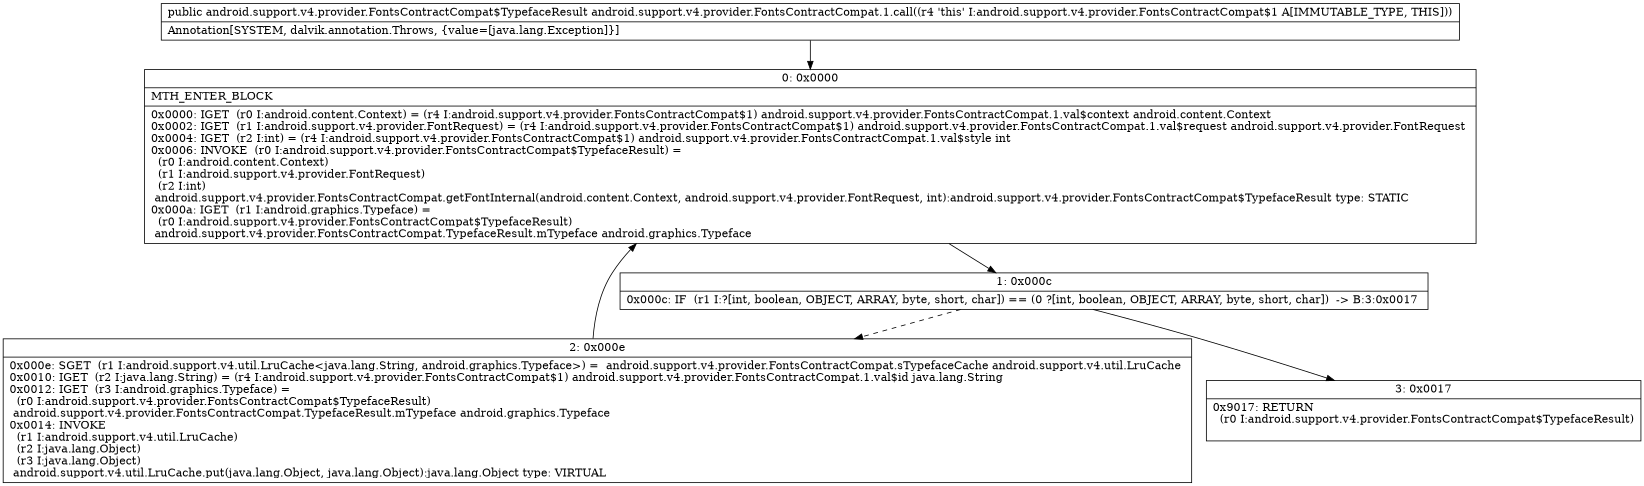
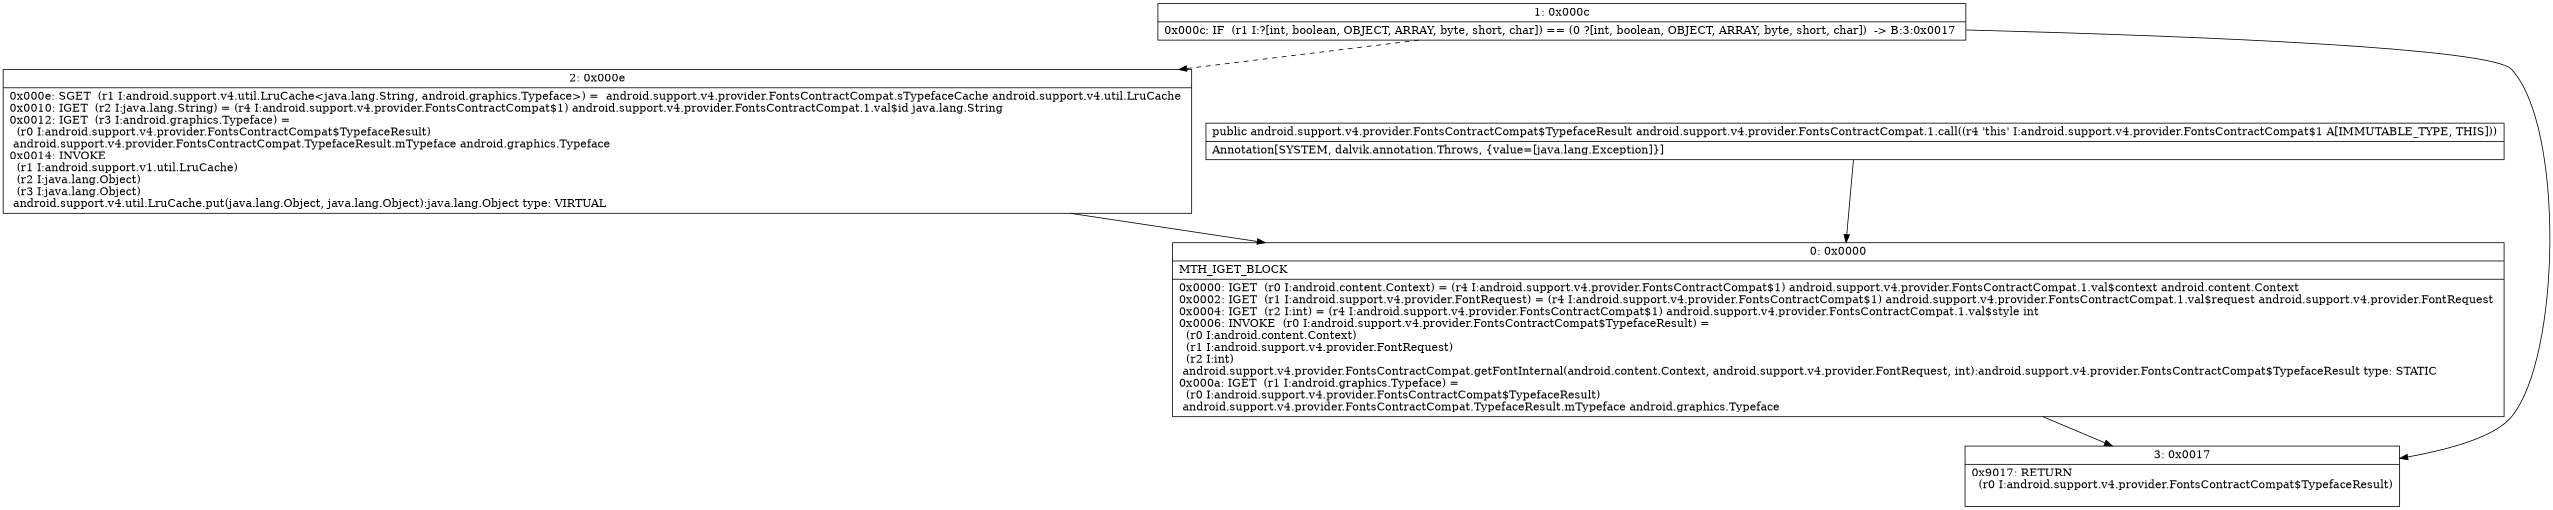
node "0: 0x0000": text "MTH_ENTER_BLOCK" -> "MTH_IGET_BLOCK"
edge "0: 0x0000" -> "1: 0x000c": now "0: 0x0000" -> "3: 0x0017"
node "2: 0x000e": text "(r1 I:android.support.v4.util.LruCache)" -> "(r1 I:android.support.v1.util.LruCache)"
